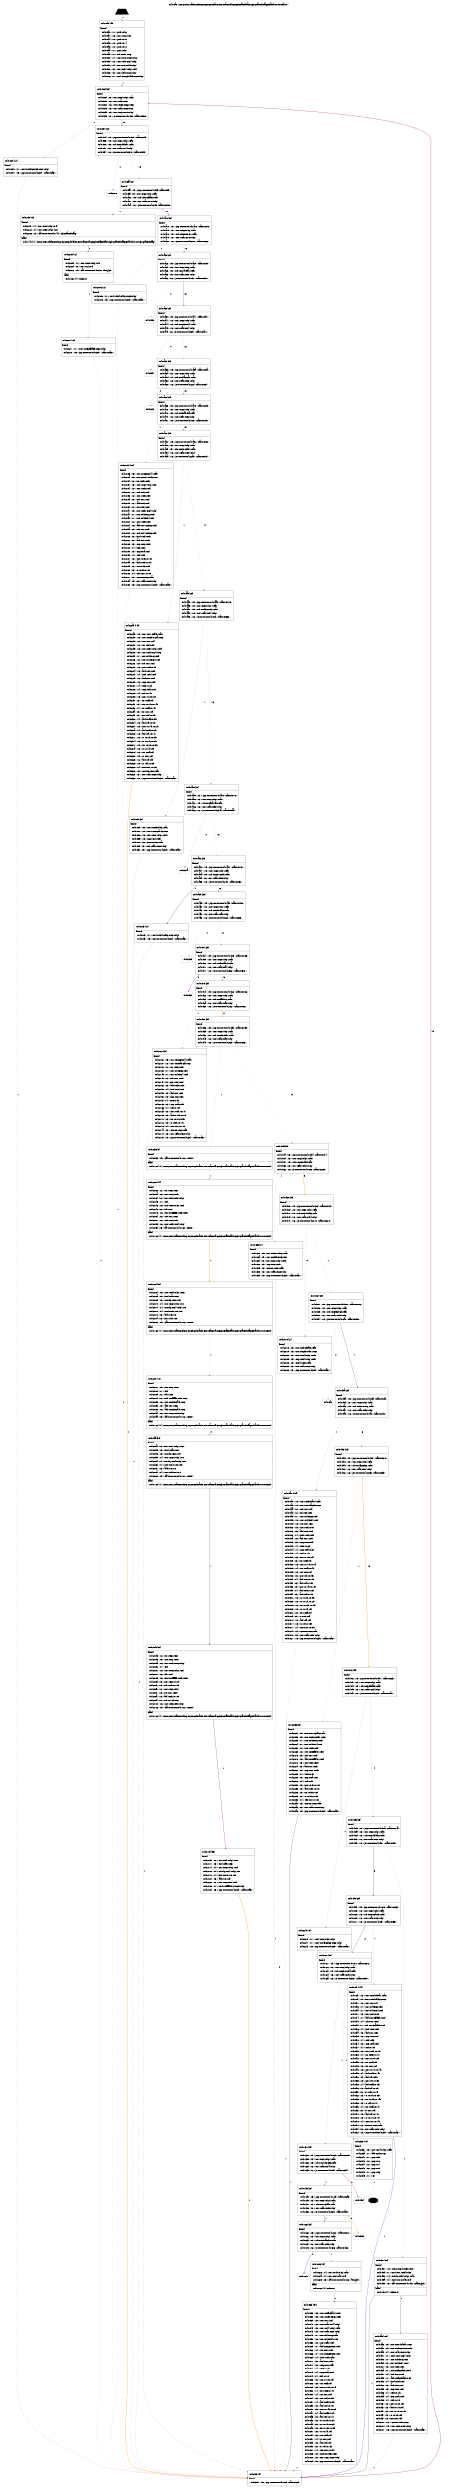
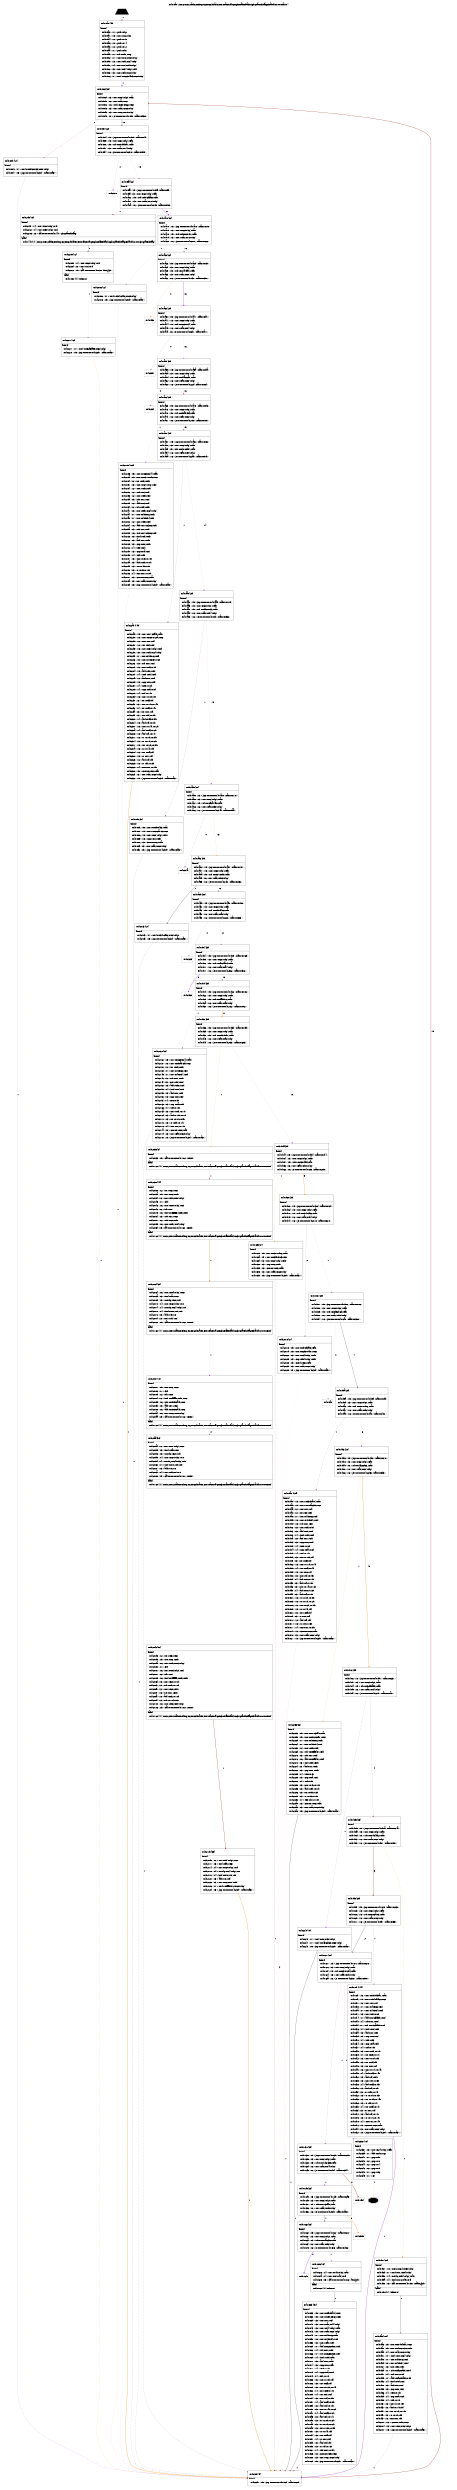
edge "0x4020af [36]" -> "0x4020d3 [56]": removed, label "1"
edge "0x401f87 [28]" -> "0x4023d7 [5]": now "0x402240 [19]" -> "0x4023d7 [5]"
